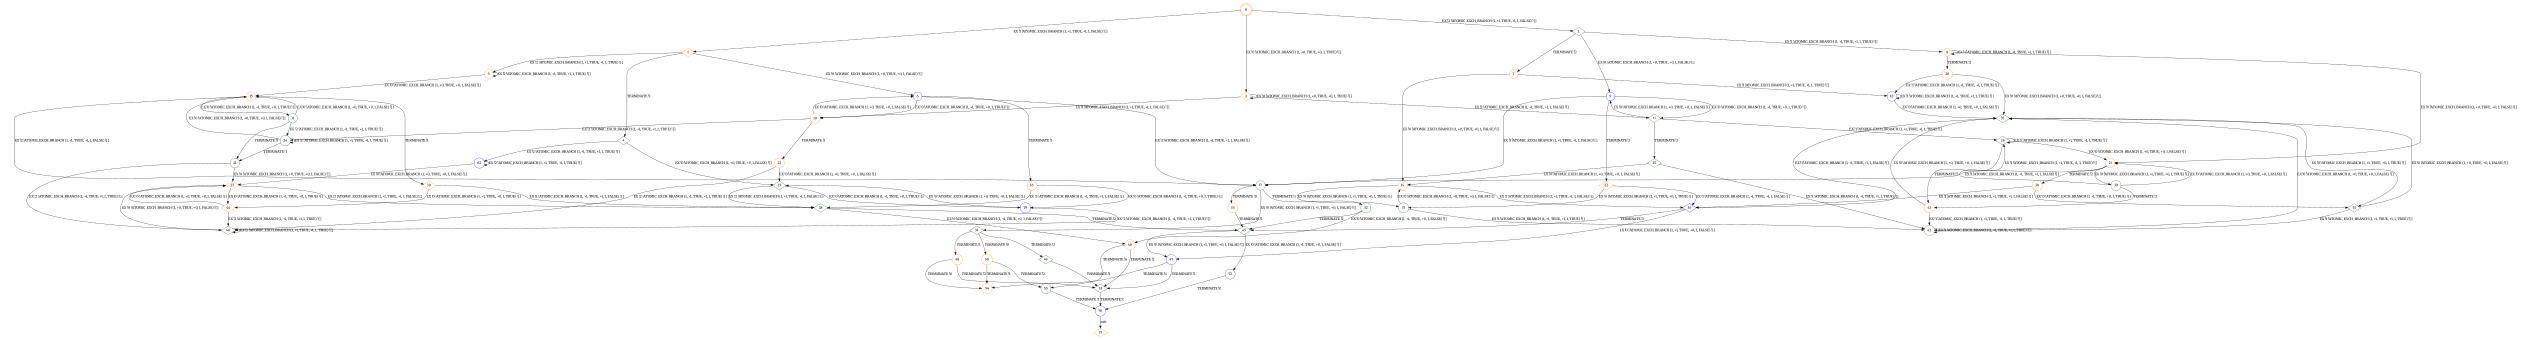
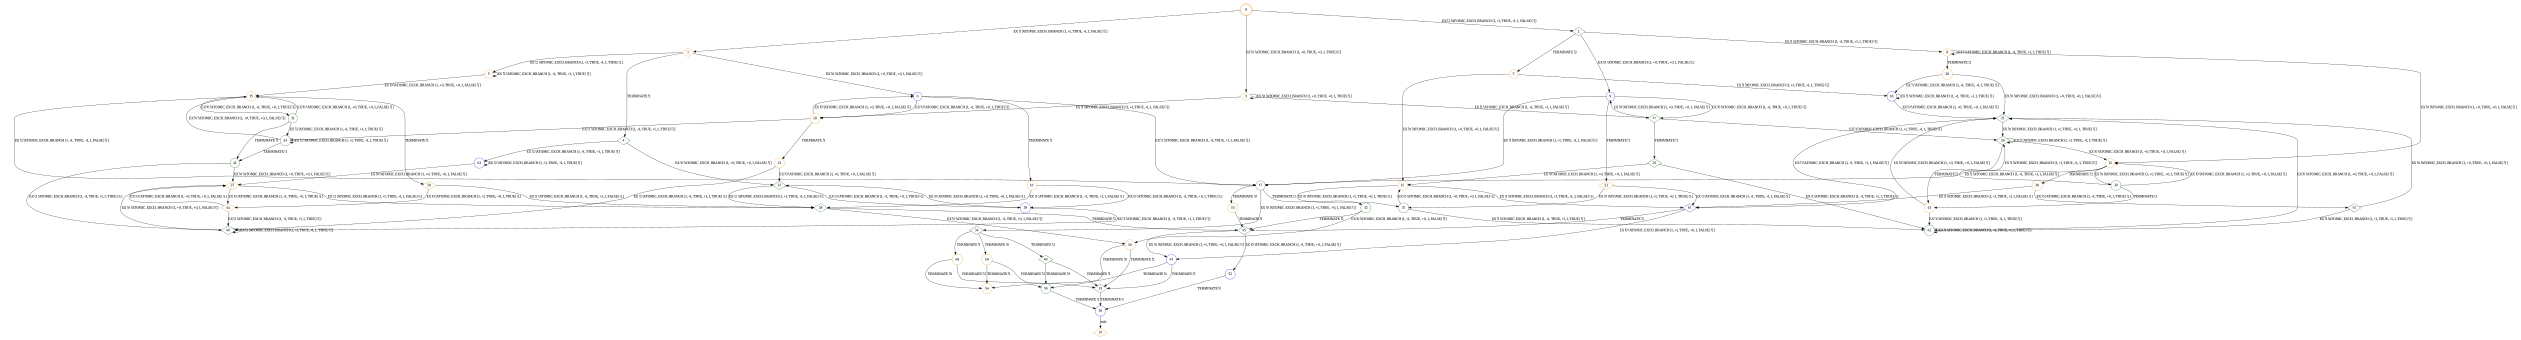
edge "35" -> "51": now "35" -> "26"
edge "46" -> "54": label "TERMINATE !8" -> "TERMINATE !0"
edge "49" -> "55": added, label "TERMINATE !0"
